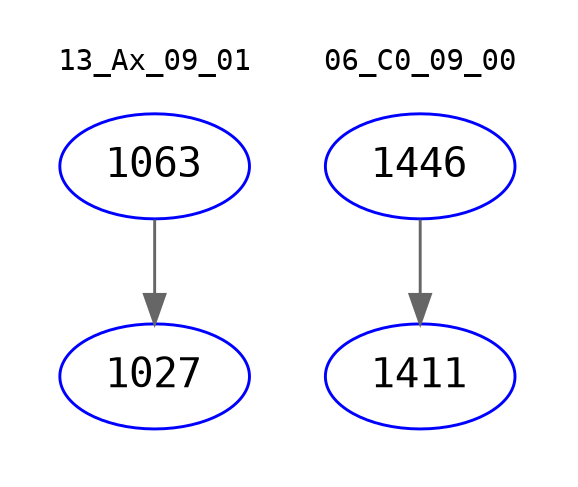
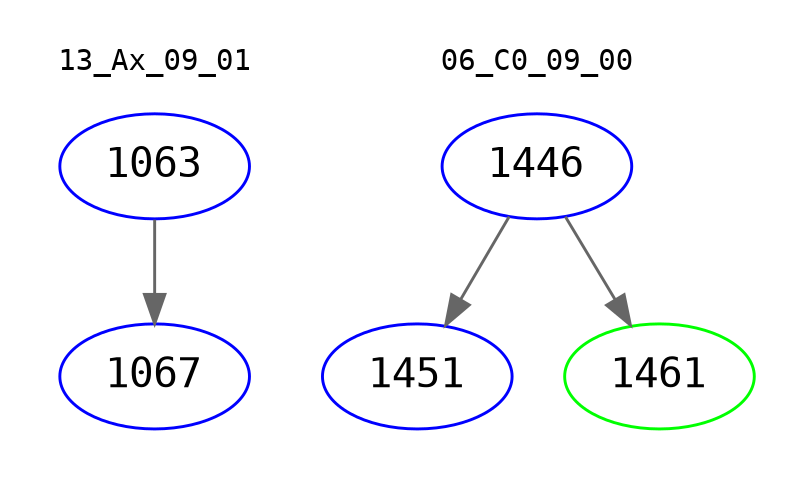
node "1027": label "1027" -> "1067"
node "1411": label "1411" -> "1451"
node "1461": added
